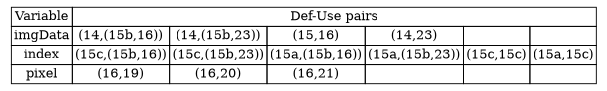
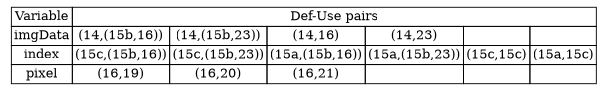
node "Variable": text "(15,16)" -> "(14,16)"
